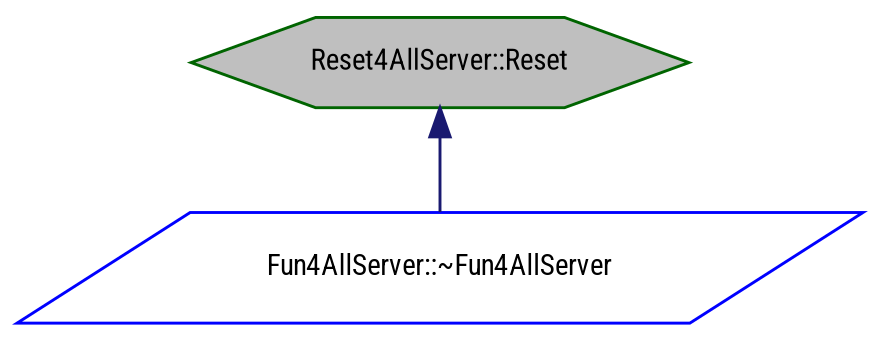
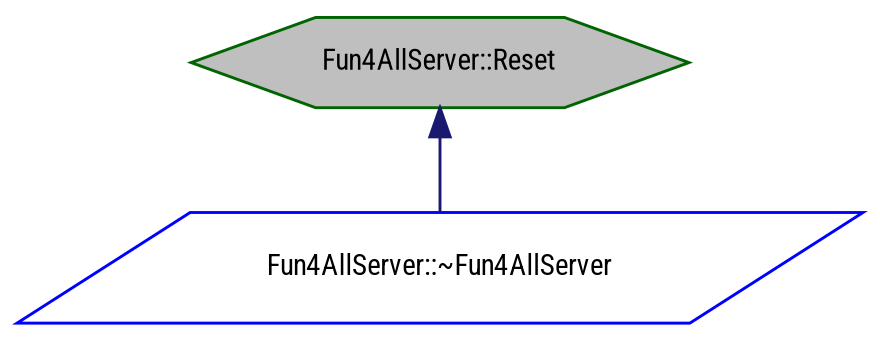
node "Reset4AllServer::Reset": label "Reset4AllServer::Reset" -> "Fun4AllServer::Reset"
